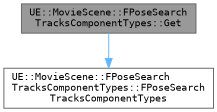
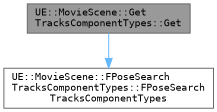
node "UE::MovieScene::FPoseSearch TracksComponentTypes::Get": label "UE::MovieScene::FPoseSearch TracksComponentTypes::Get" -> "UE::MovieScene::Get TracksComponentTypes::Get"
